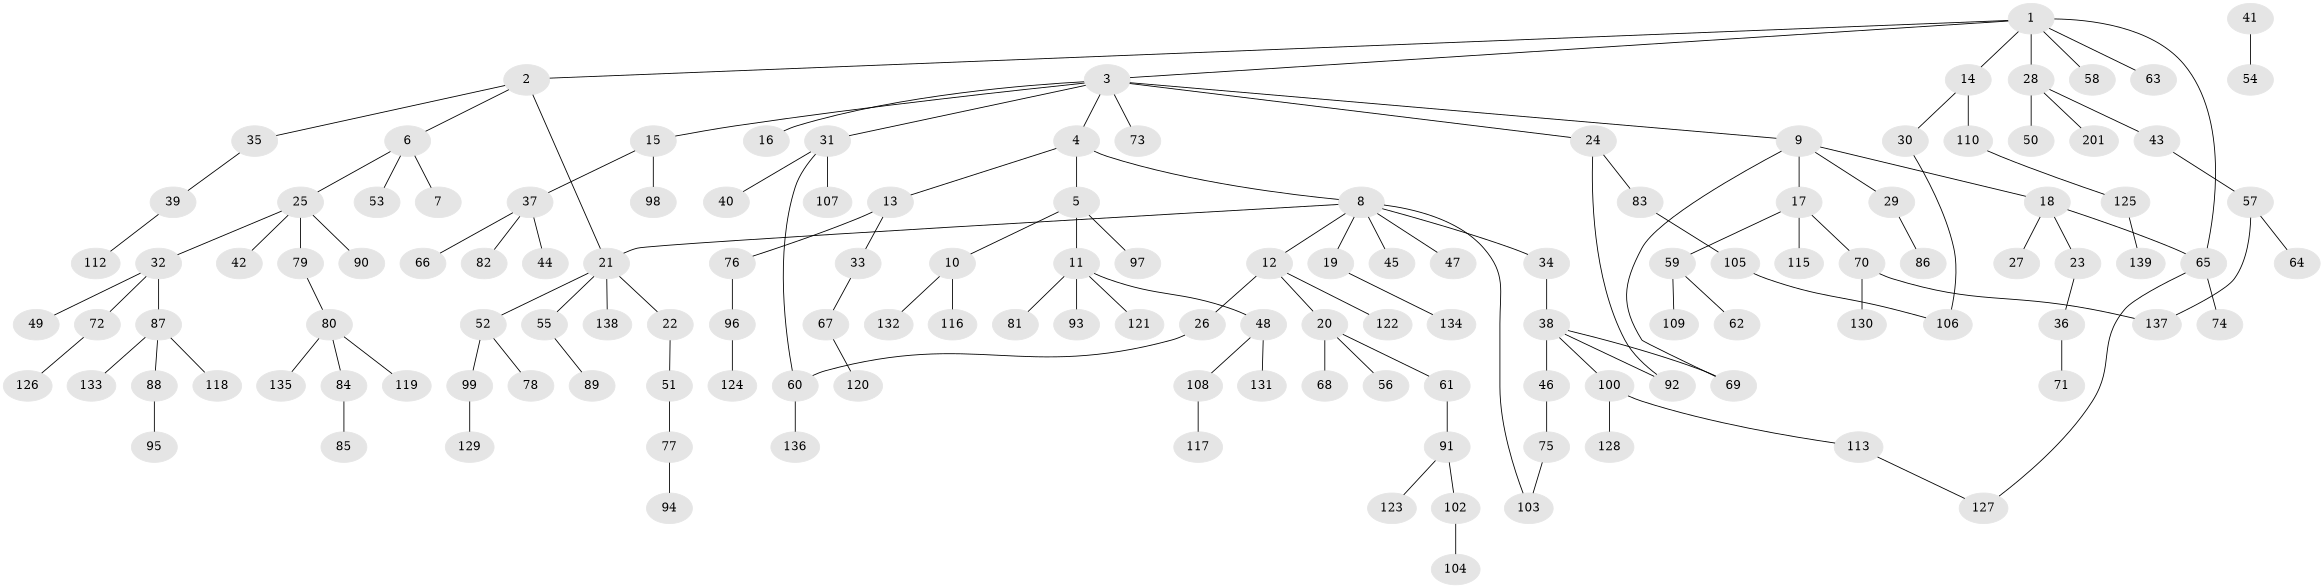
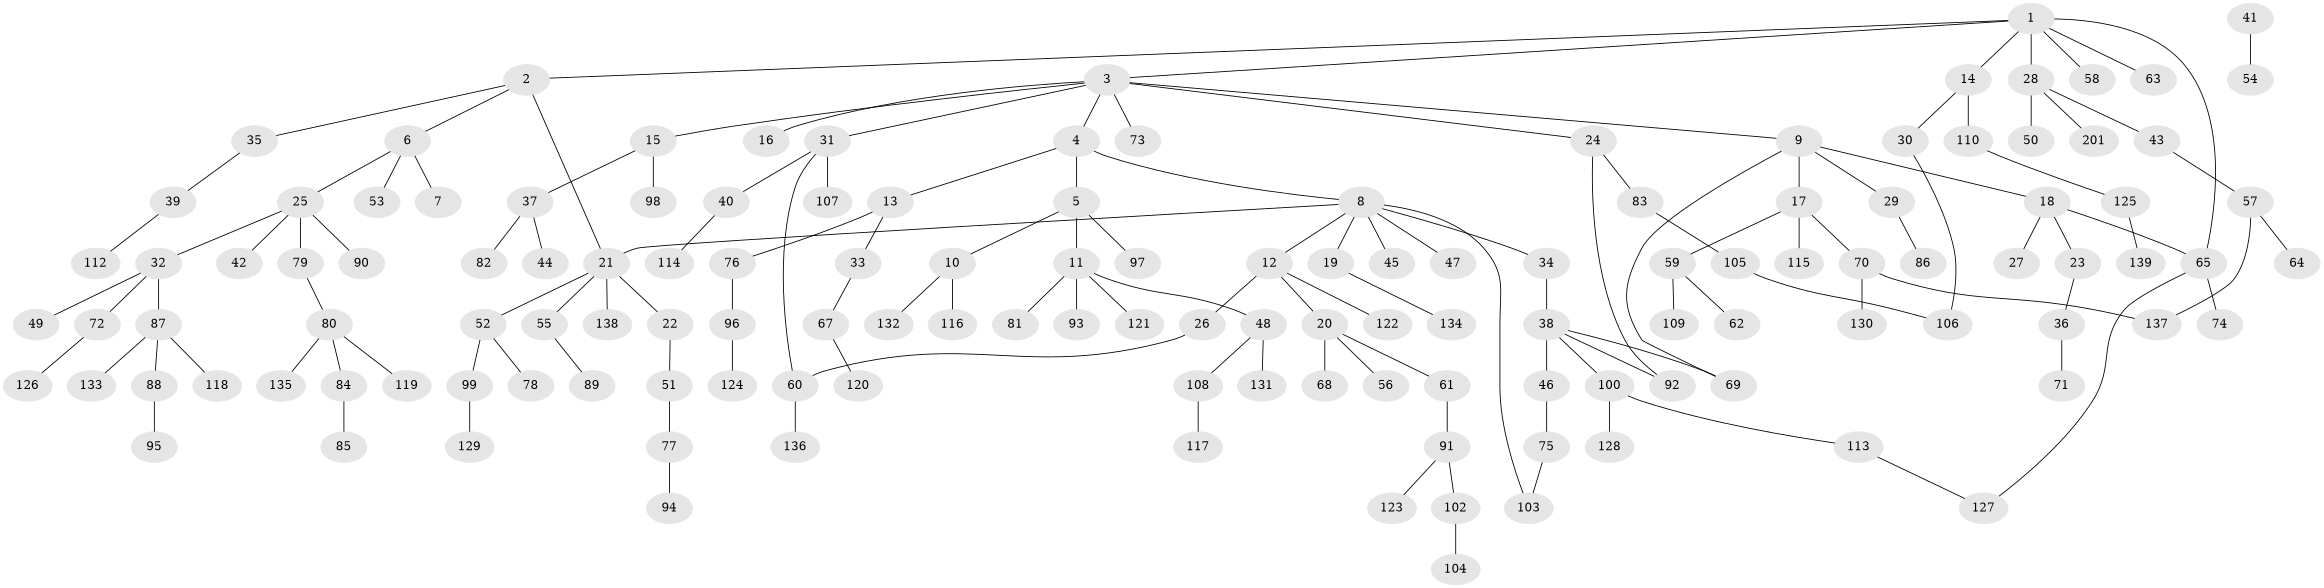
node "66": removed
node "114": added
